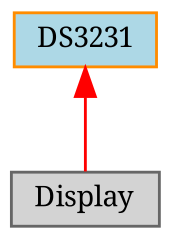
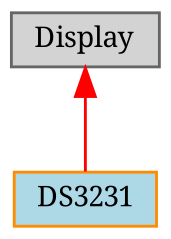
edge "Display" -> "DS3231": reversed
